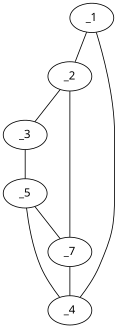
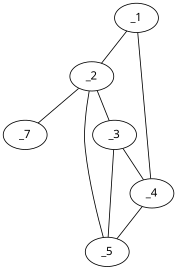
edge "_5" -- "_7": now "_5" -- "_2"
edge "_7" -- "_4": now "_3" -- "_4"
